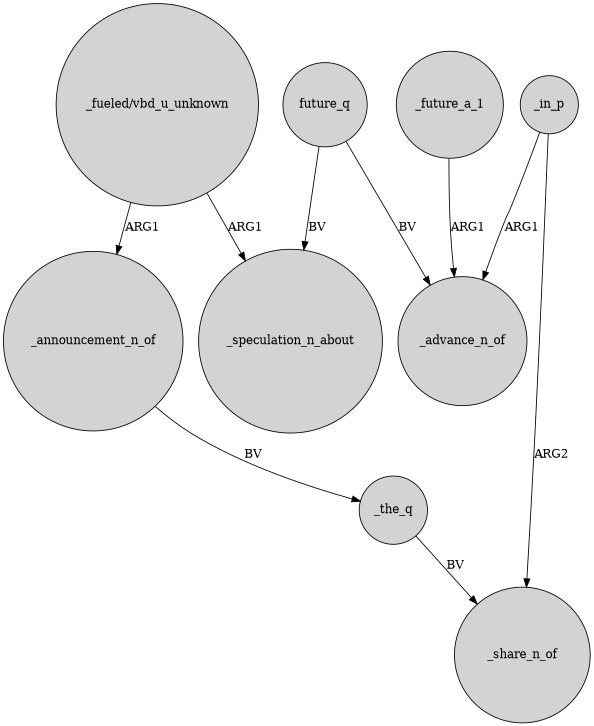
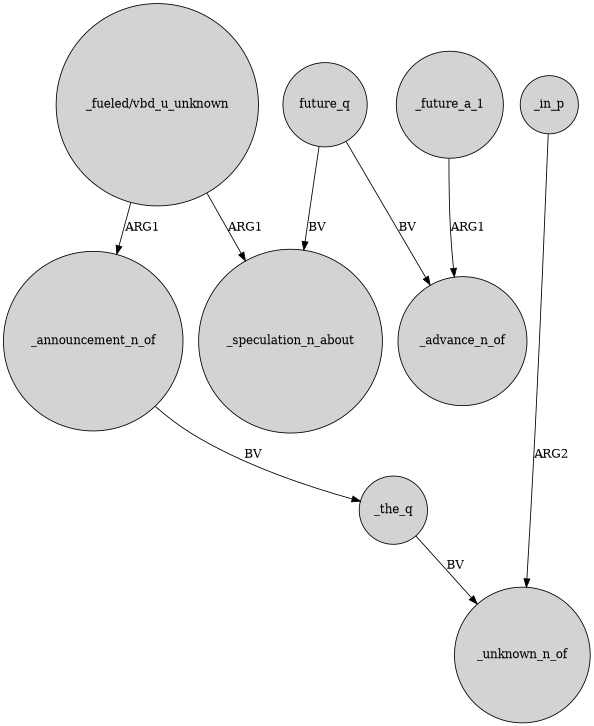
edge "_in_p" -> "_advance_n_of": removed, label "ARG1"
node "_share_n_of": label "_share_n_of" -> "_unknown_n_of"
